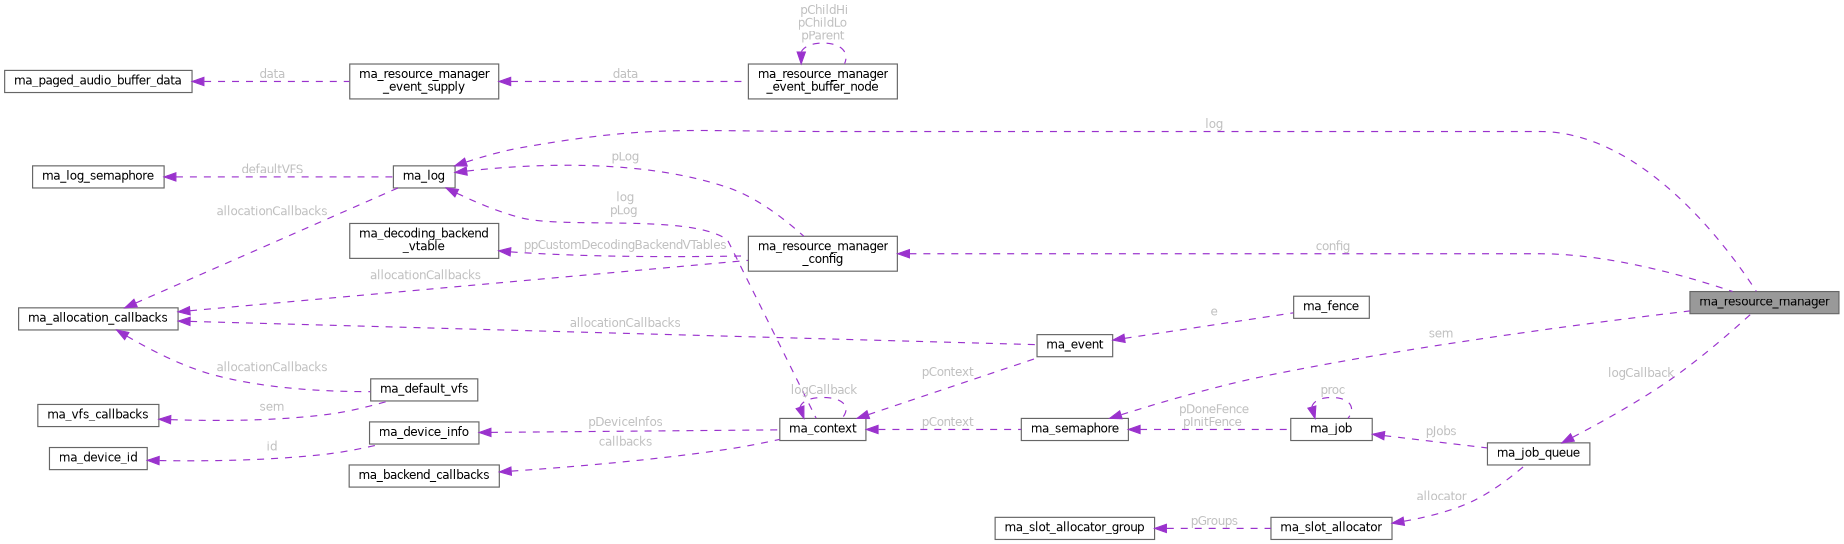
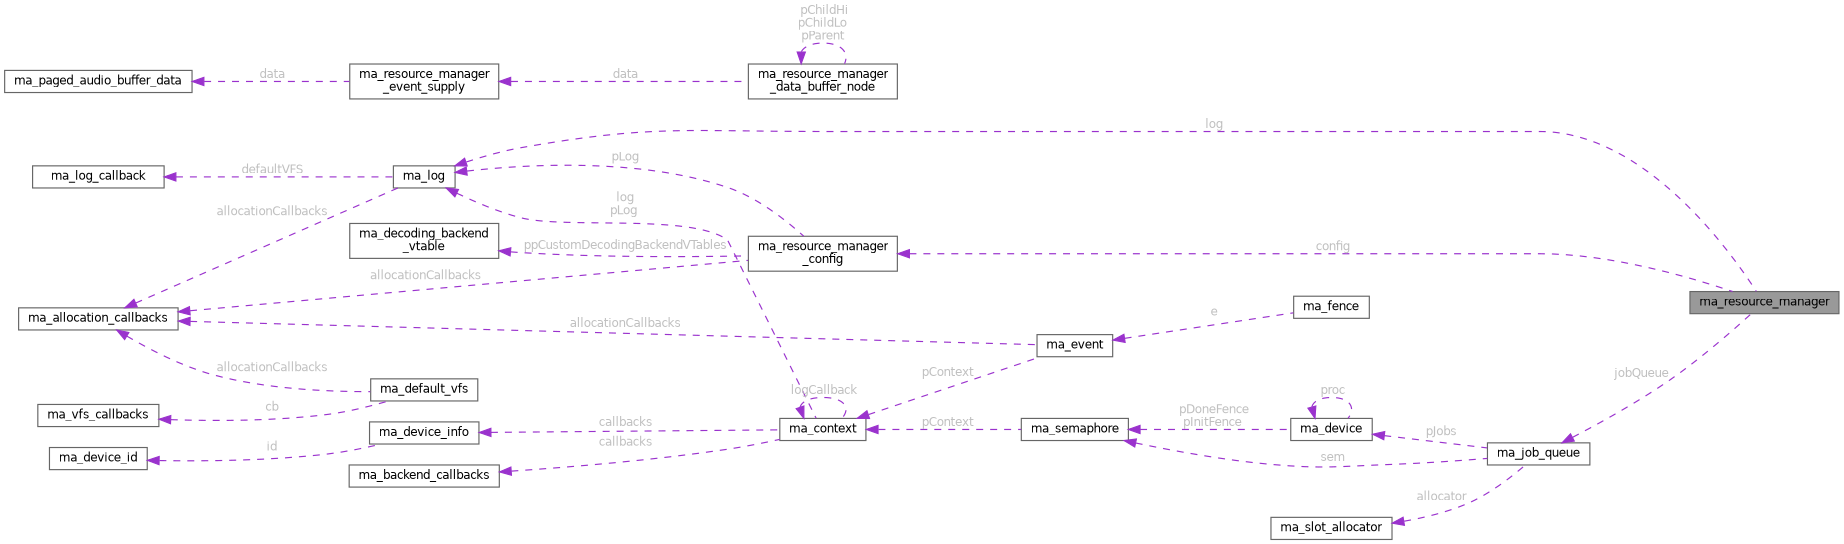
node "ma_resource_manager _event_buffer_node": label "ma_resource_manager _event_buffer_node" -> "ma_resource_manager _data_buffer_node"
node "ma_log_semaphore": label "ma_log_semaphore" -> "ma_log_callback"
edge "ma_resource_manager" -> "ma_semaphore": now "ma_job_queue" -> "ma_semaphore"
edge "ma_resource_manager" -> "ma_job_queue": label " logCallback" -> " jobQueue"
edge "ma_default_vfs" -> "ma_vfs_callbacks": label " sem" -> " cb"
edge "ma_context" -> "ma_device_info": label " pDeviceInfos" -> " callbacks"
node "ma_job": label "ma_job" -> "ma_device"
node "ma_slot_allocator_group": removed
